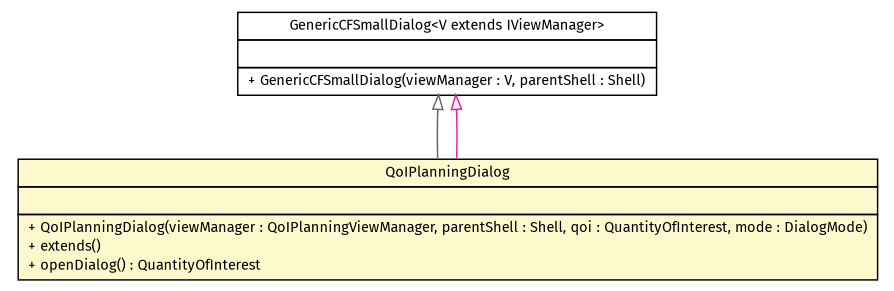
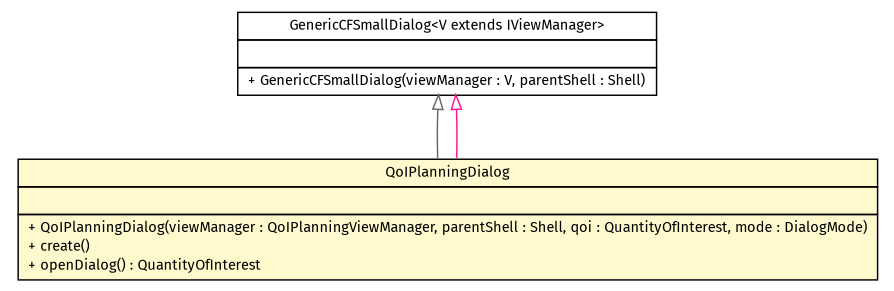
node "QoIPlanningDialog": text "+ extends()" -> "+ create()"
